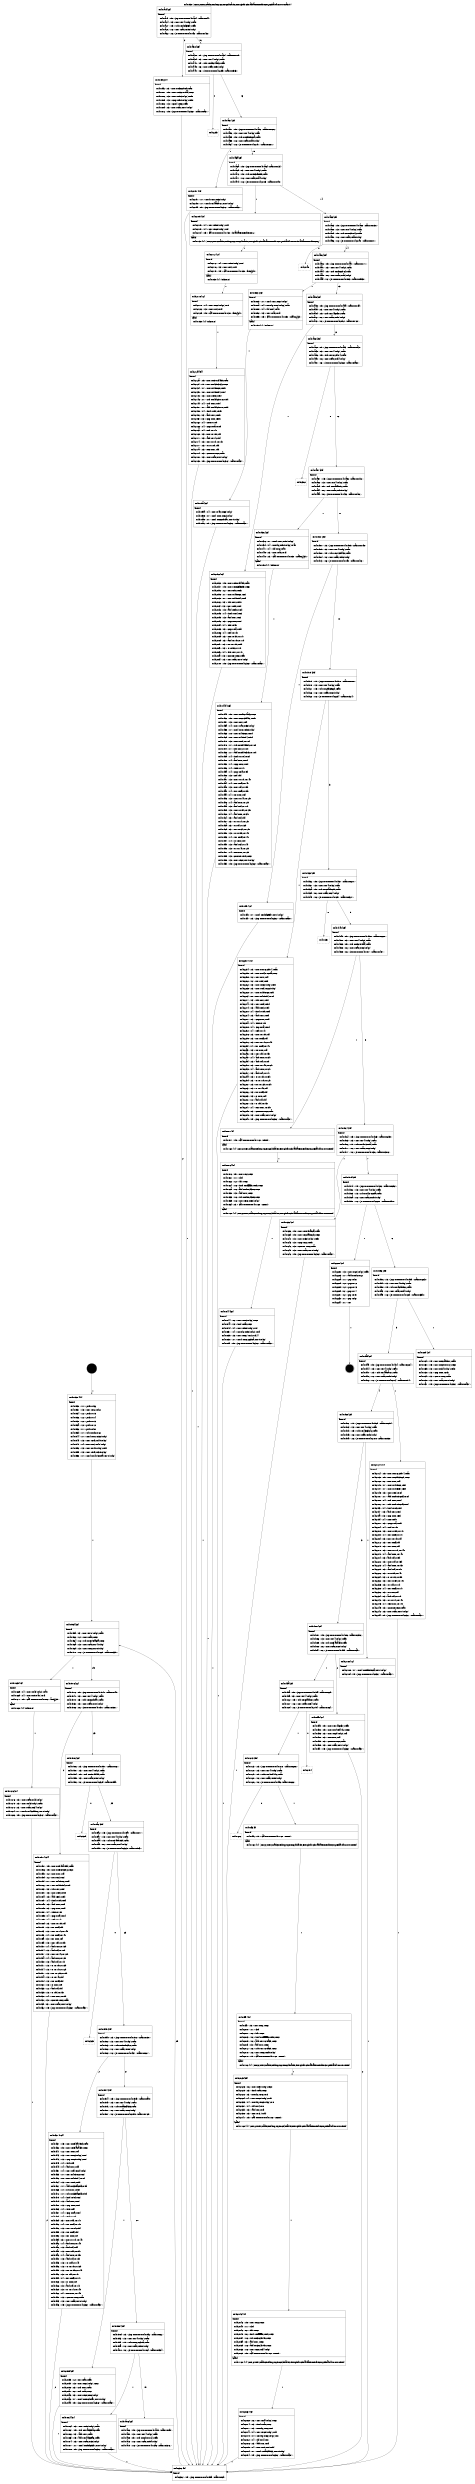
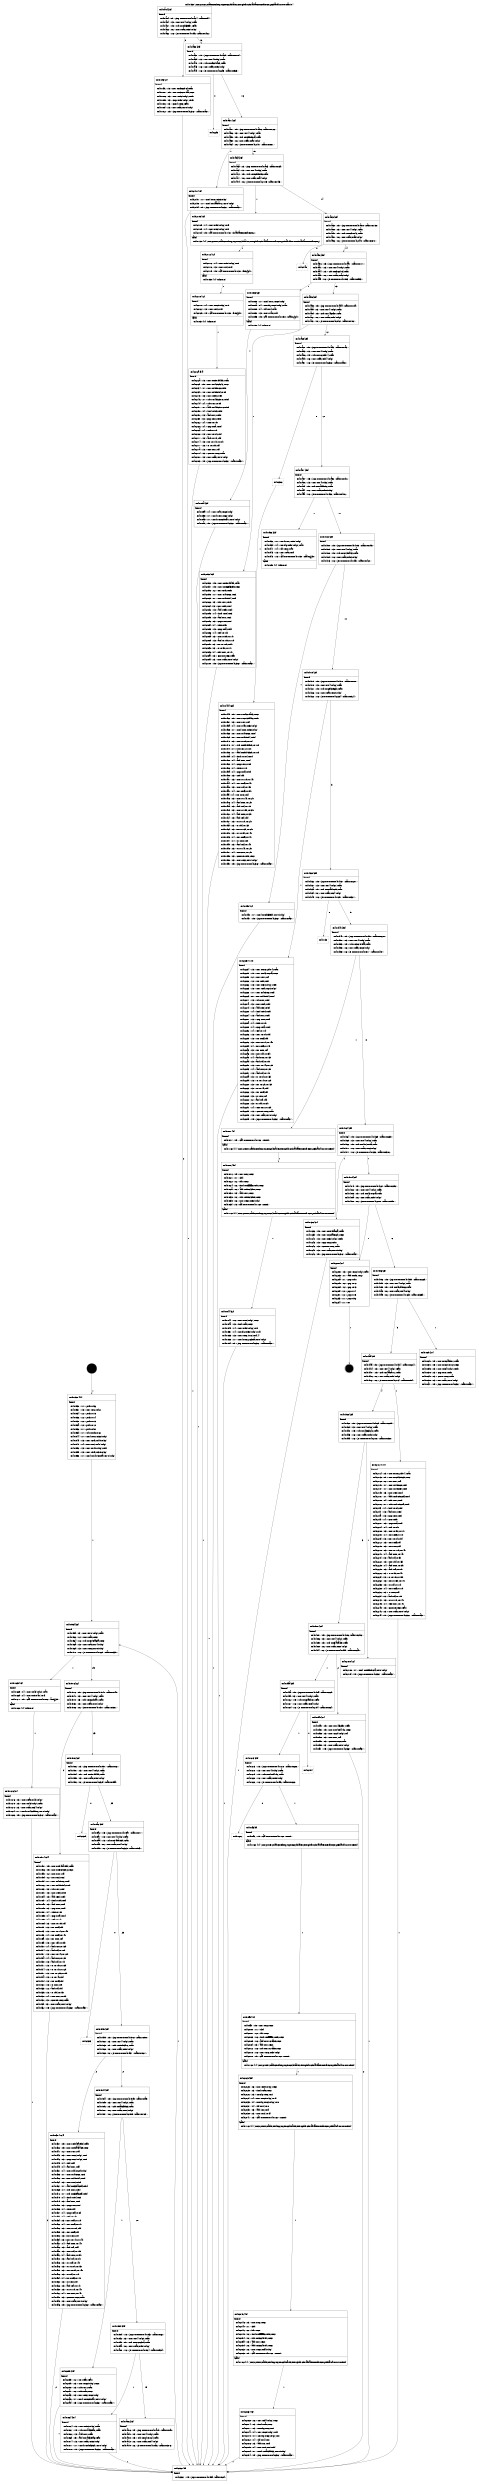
edge "0x401d36 [23]" -> "0x401d4d [163]": now "0x402360" -> "0x401d4d [163]"
edge "0x402367 [5]" -> "0x40195f [23]": label " 25" -> " 7"
